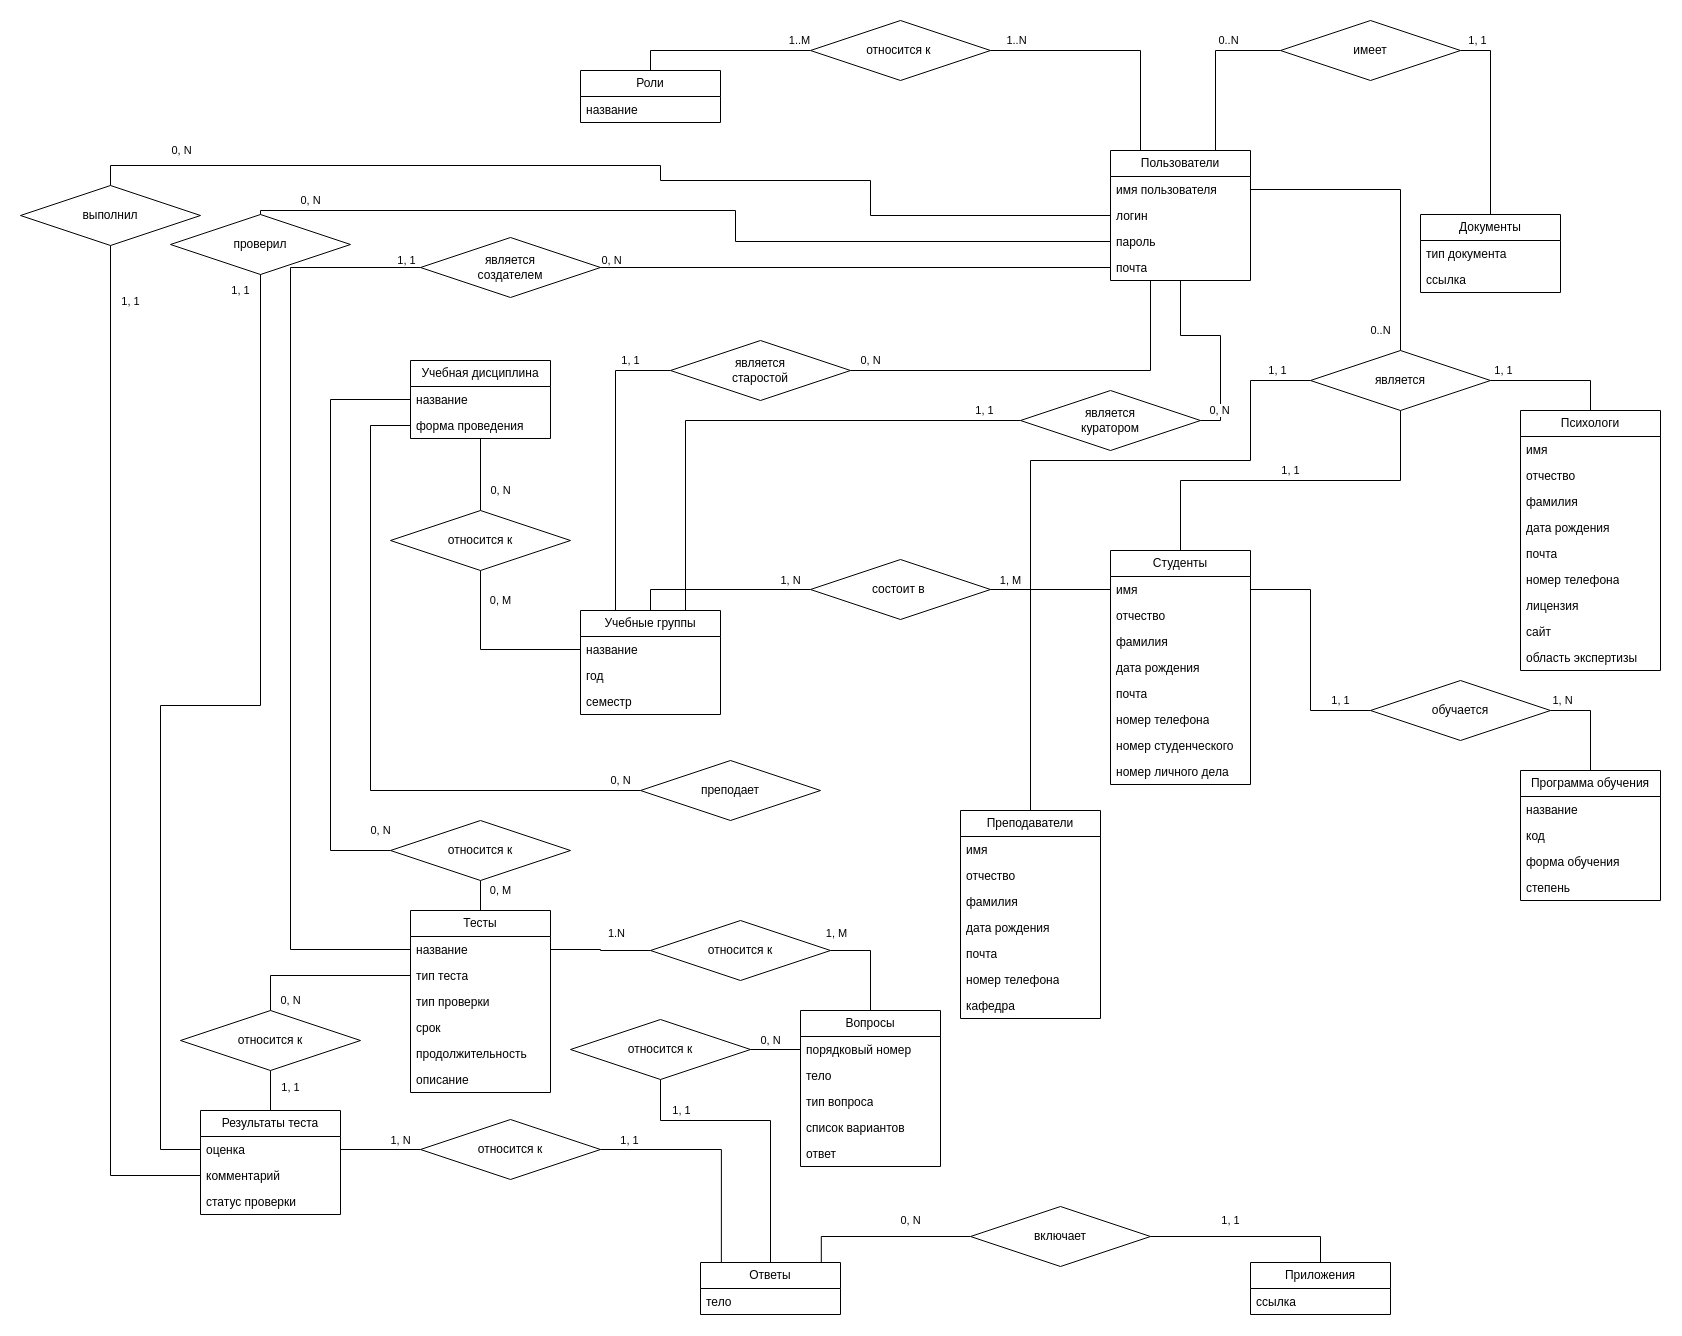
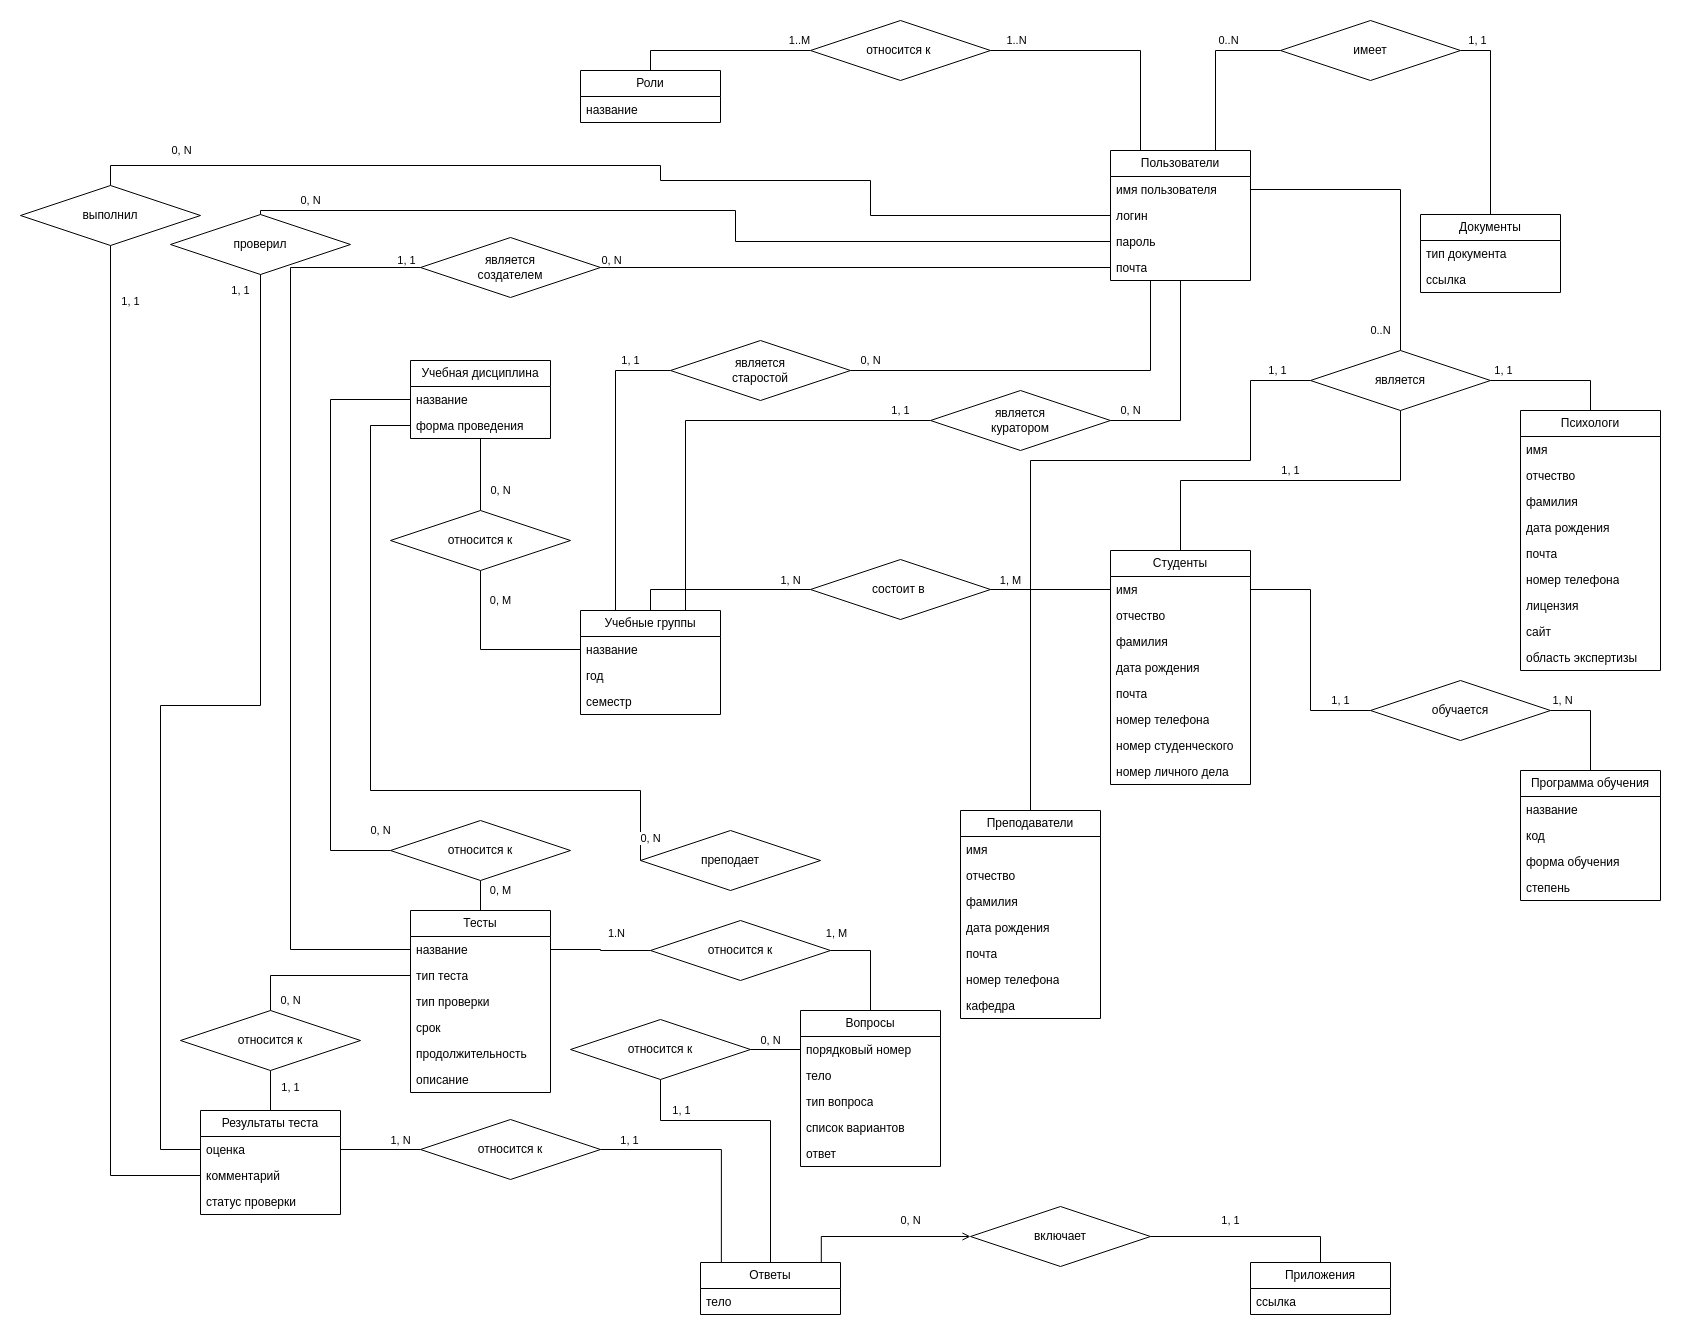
node "является куратором": moved (1111, 421) -> (1021, 421)
node "преподает": moved (731, 791) -> (731, 861)
edge "включает" -- "Ответы": arrowhead none -> open
